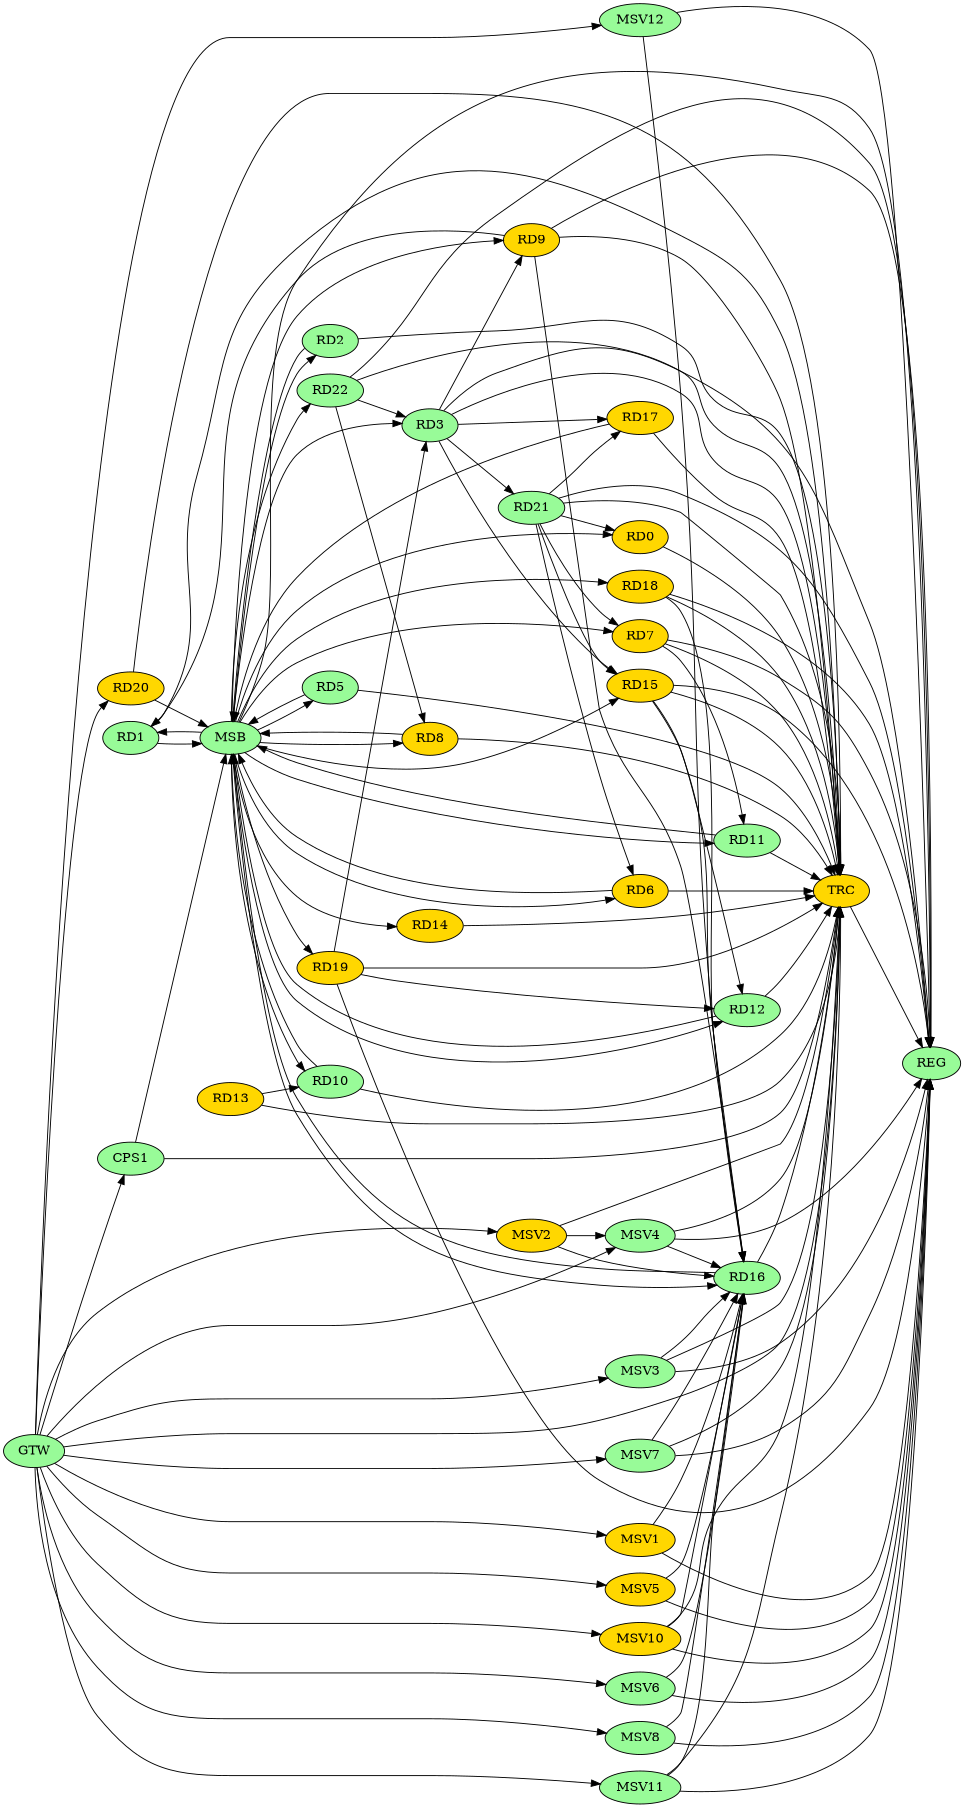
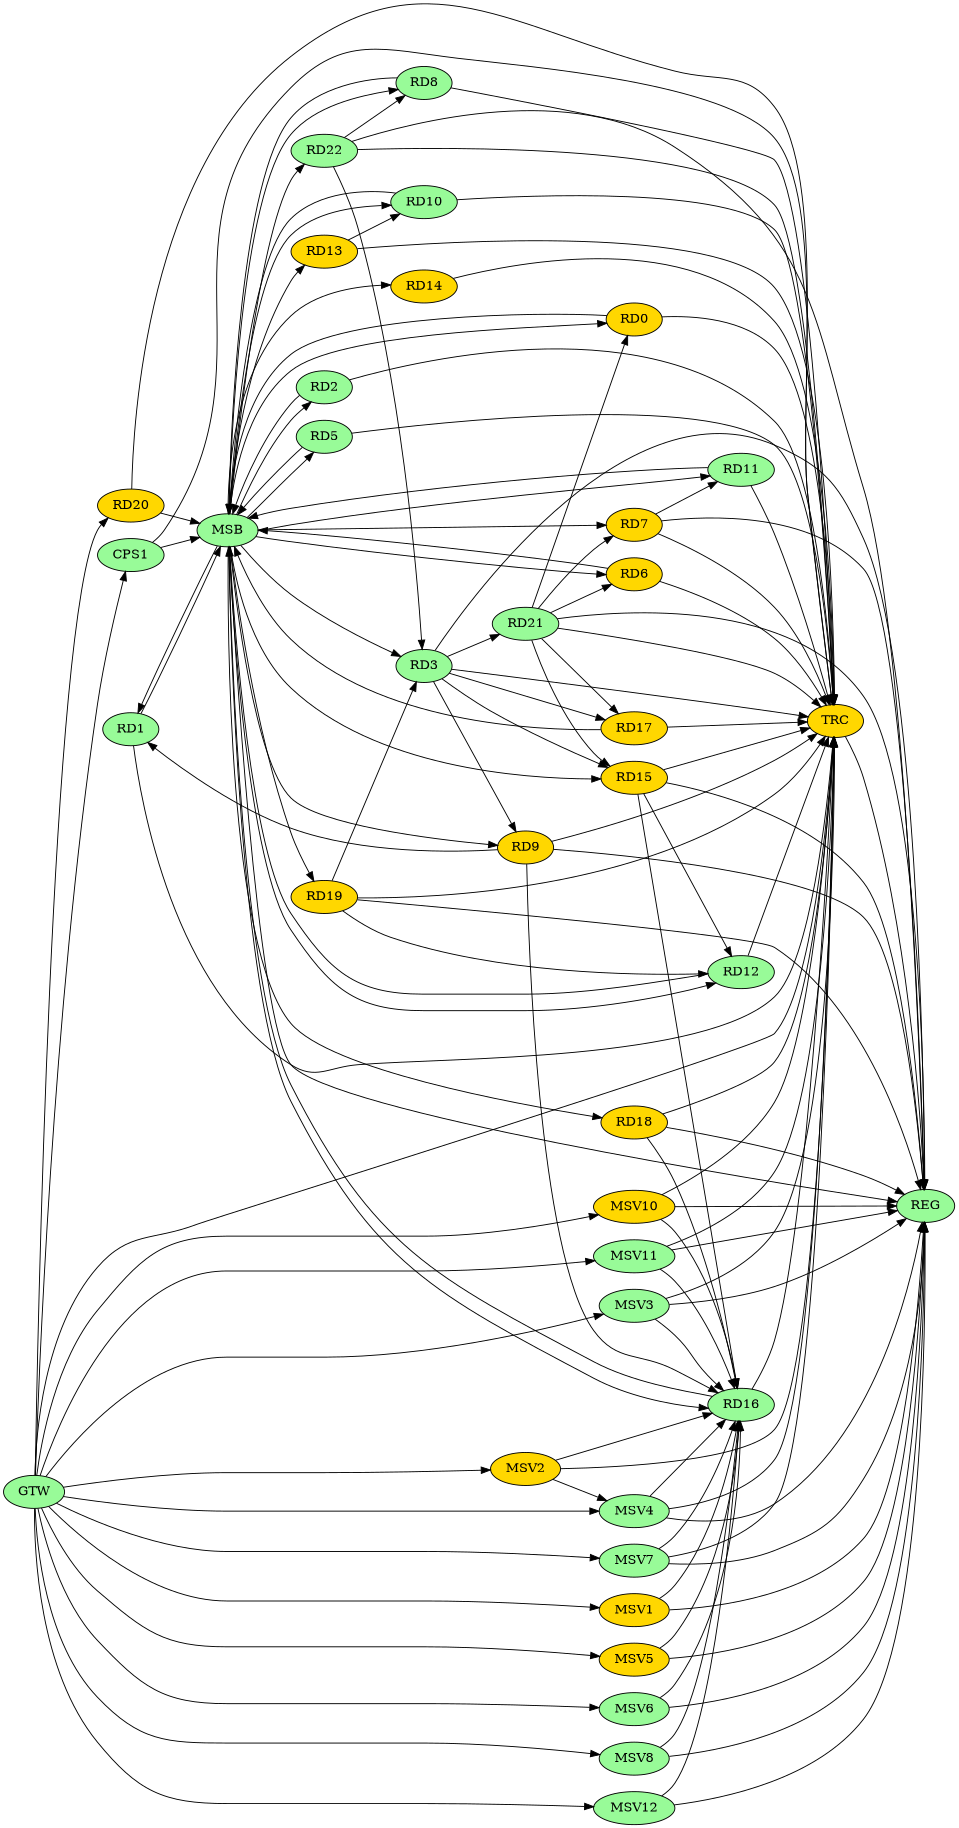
edge "RD0" -> "MSB": added
edge "MSB" -> "RD13": added
node "RD8": fillcolor gold -> palegreen
